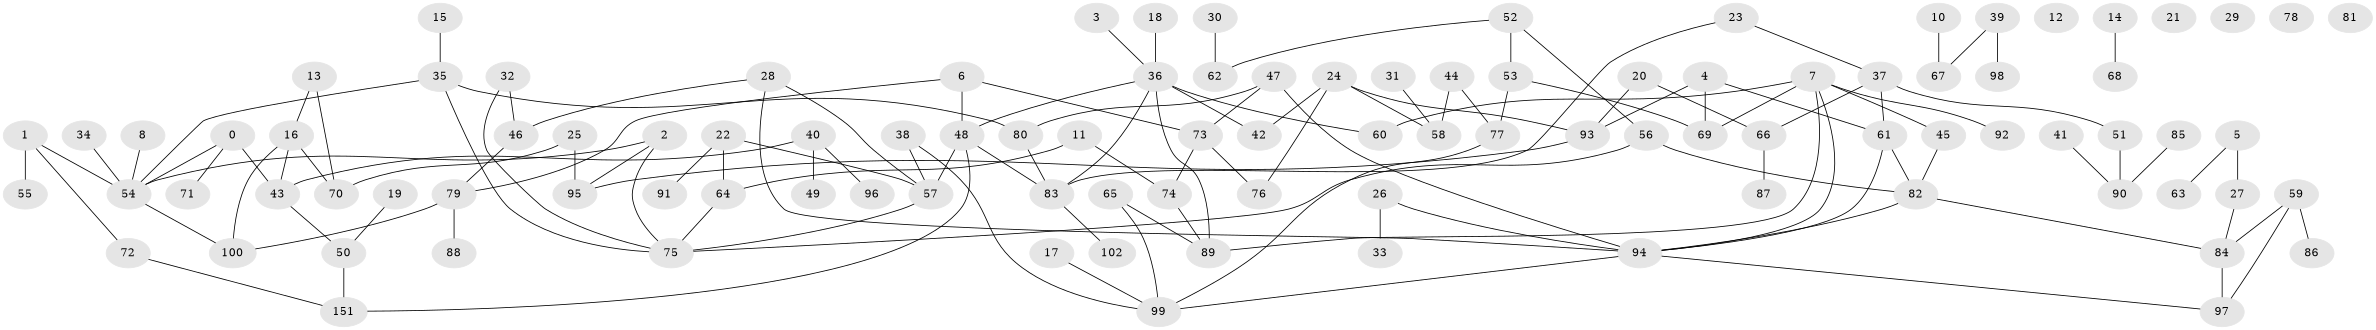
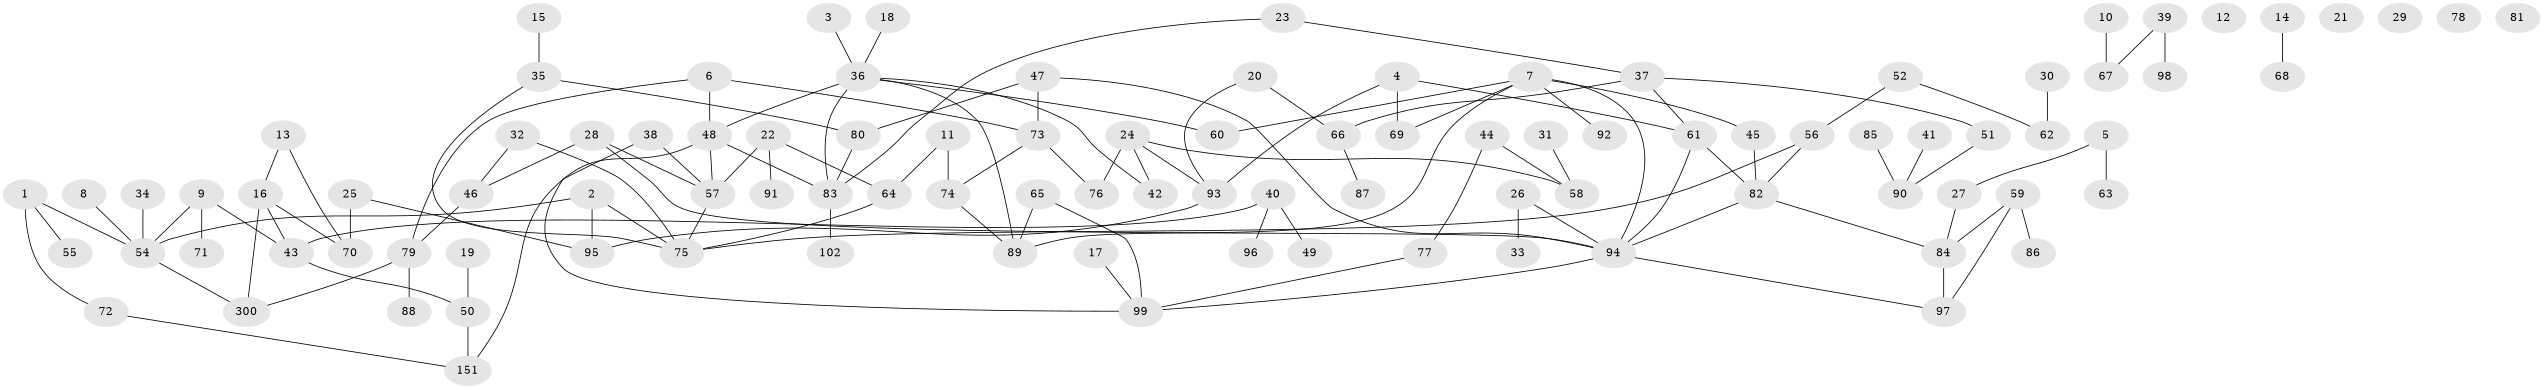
node "53": removed
edge "35" -- "54": removed
node "0": label "0" -> "9"
node "100": label "100" -> "300"
